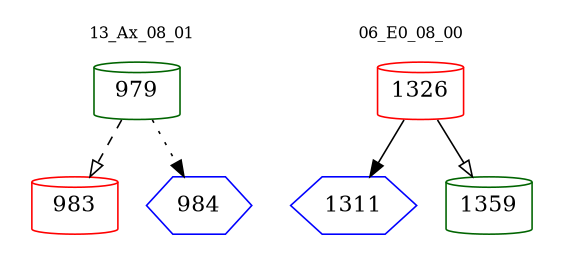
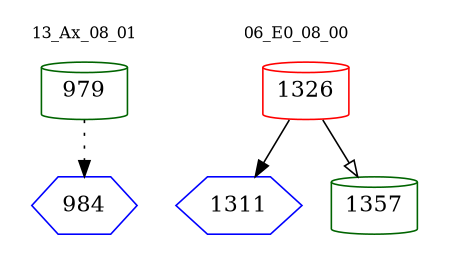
node "983": removed
node "1359": label "1359" -> "1357"
